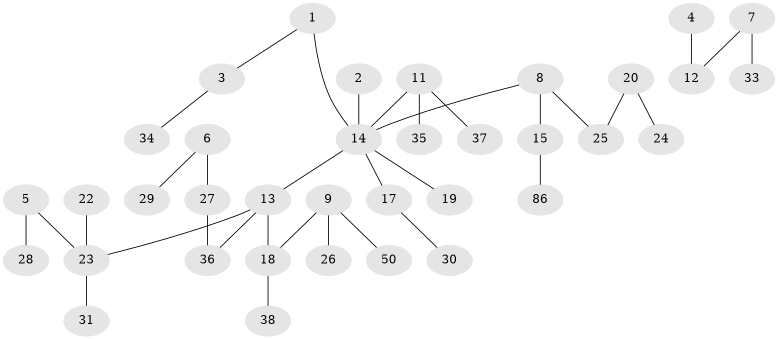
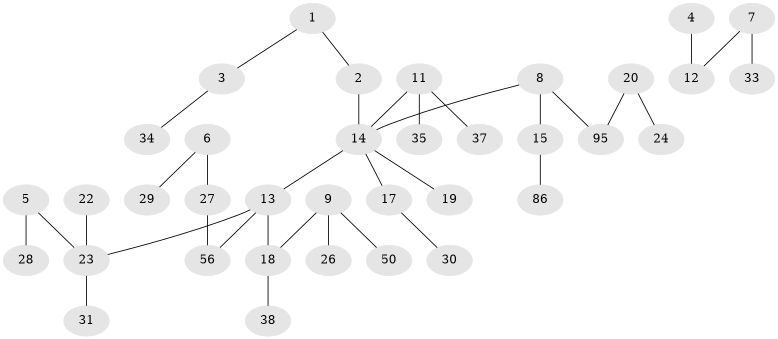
edge "1" -- "14": now "1" -- "2"
node "25": label "25" -> "95"
node "36": label "36" -> "56"
